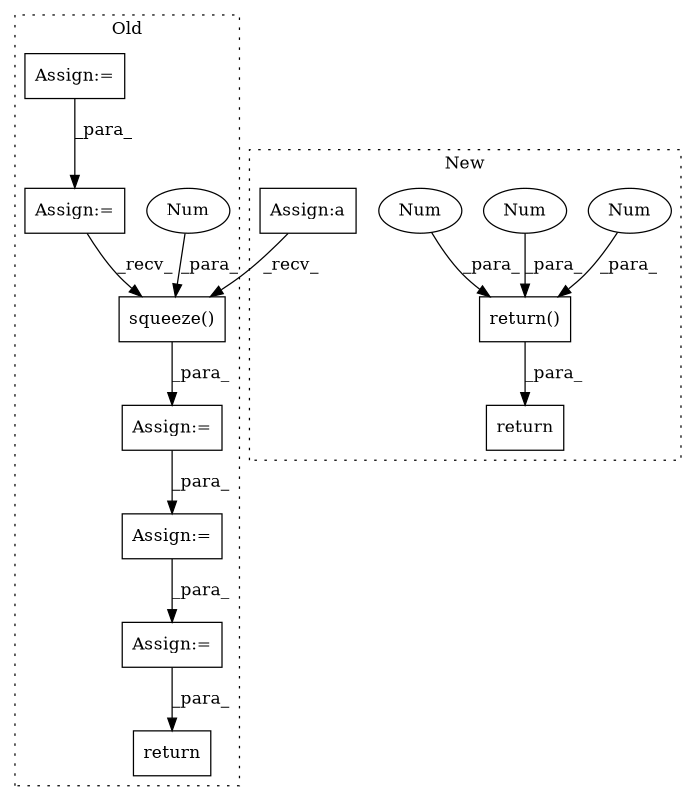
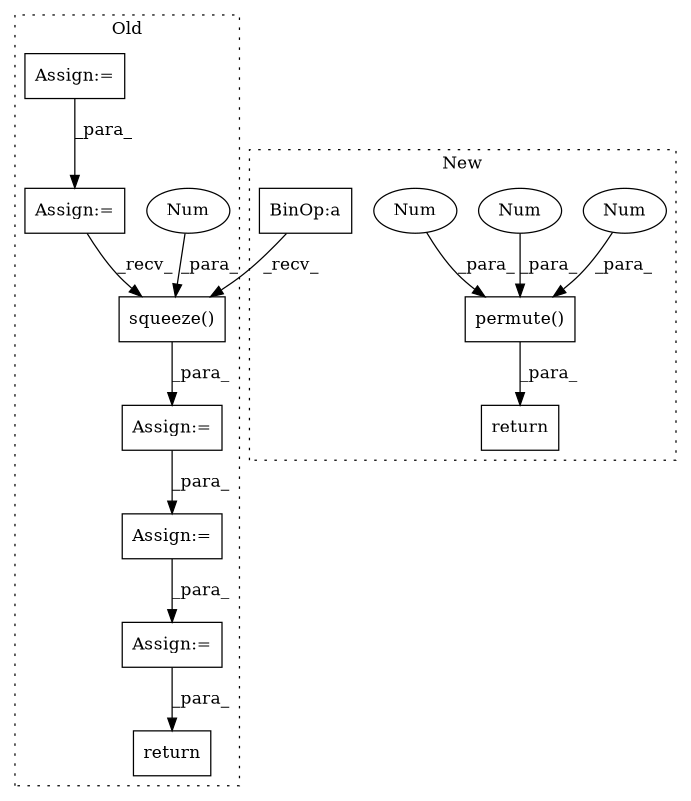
node "Assign:a": label "Assign:a" -> "BinOp:a"
node "return()": label "return()" -> "permute()"
